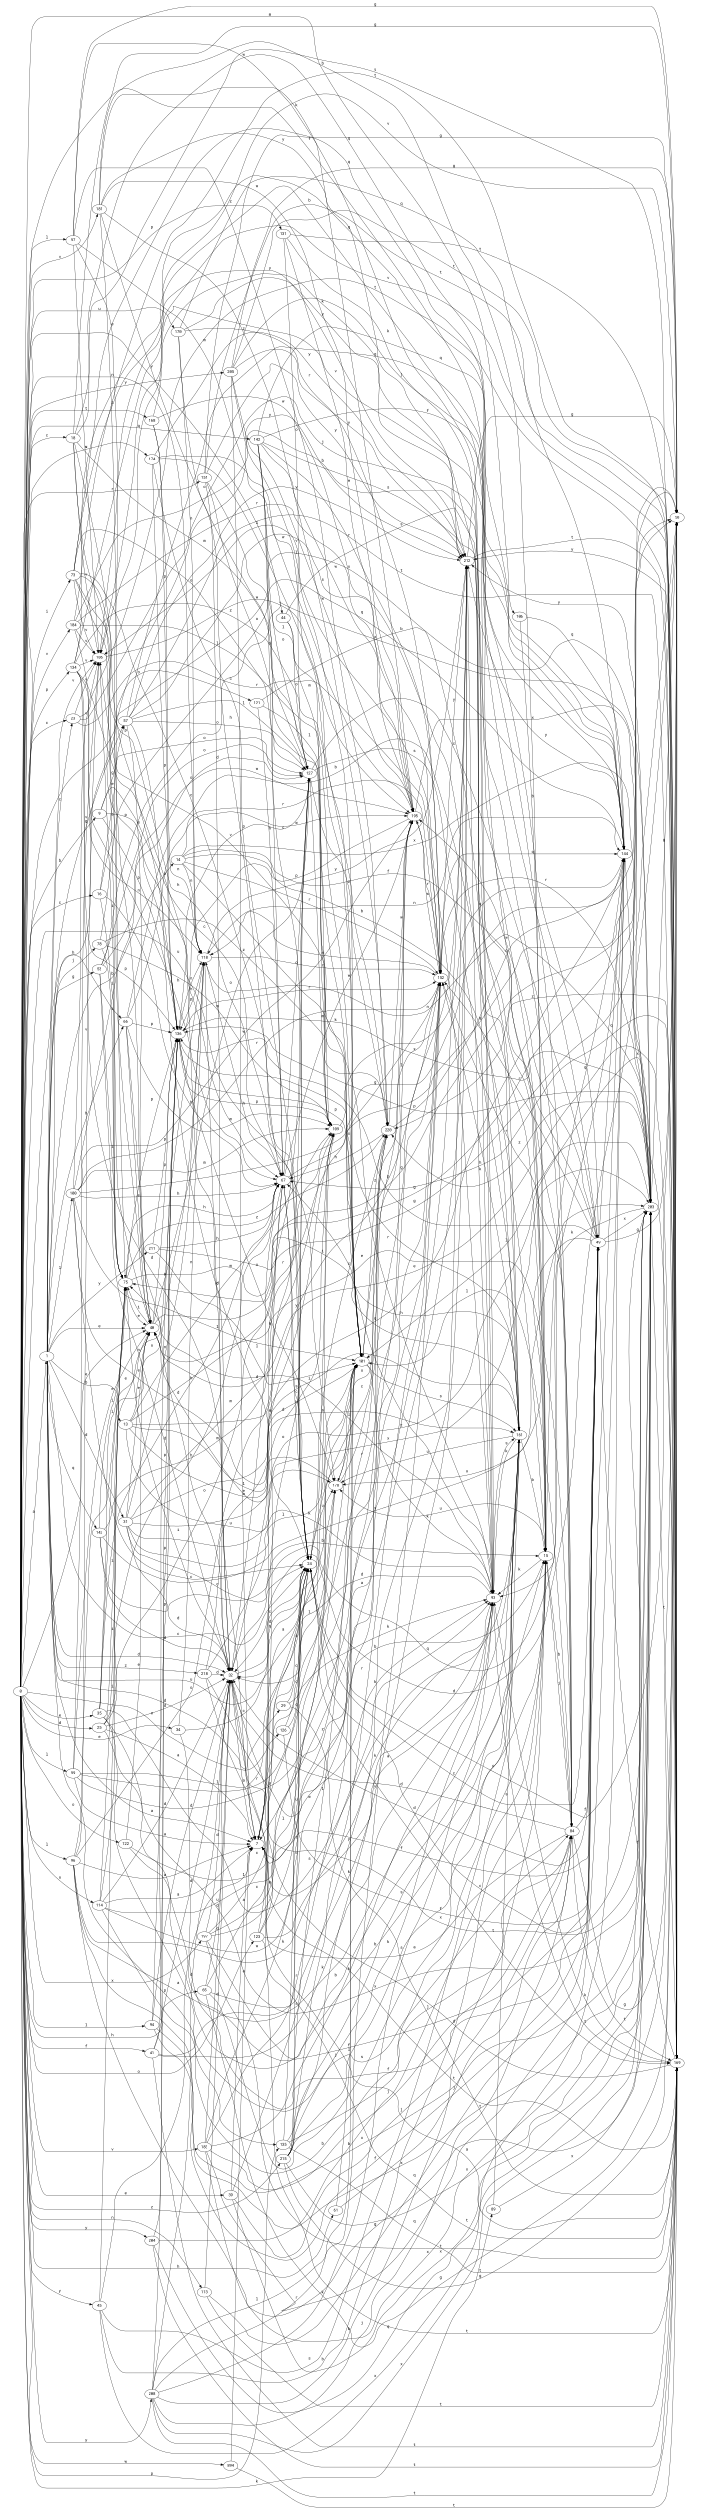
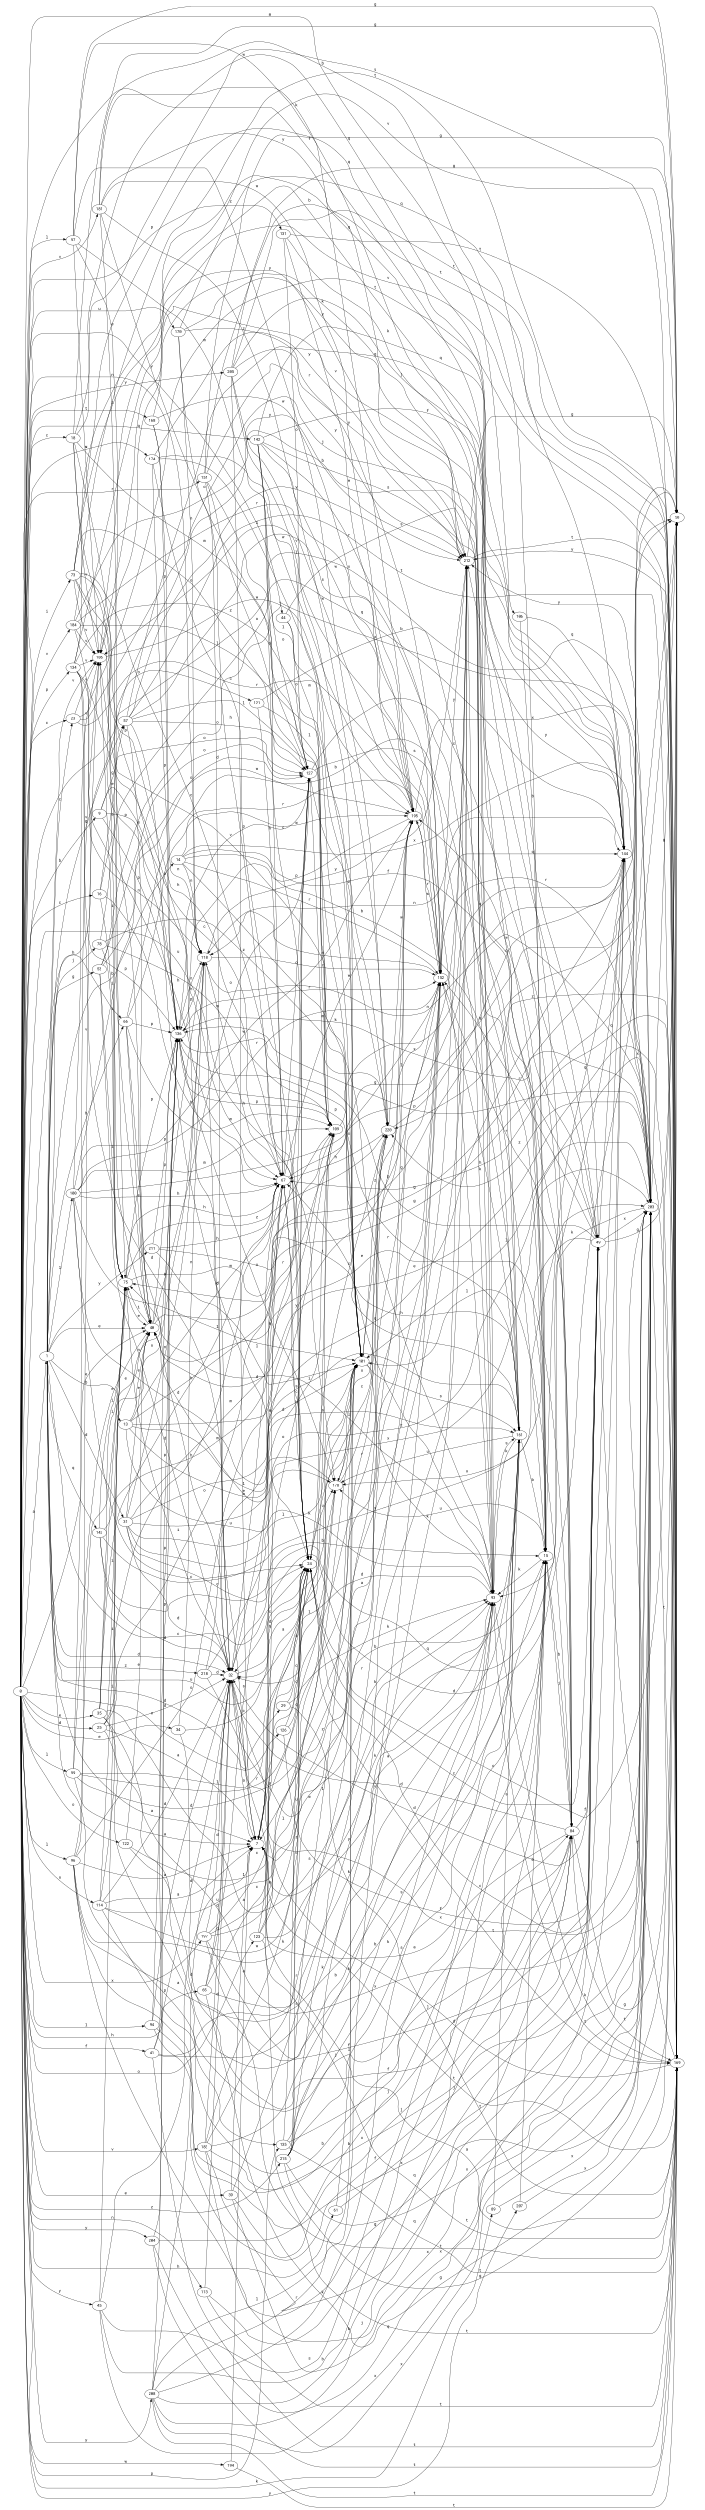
edge "218" -> "49": removed, label "f"
edge "65" -> "161": now "65" -> "67"
node "207": added
node "894": label "894" -> "194"
